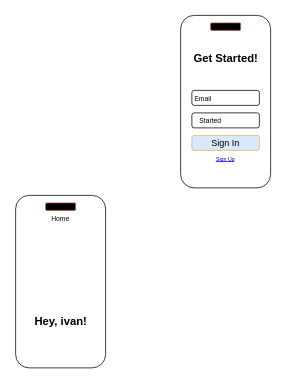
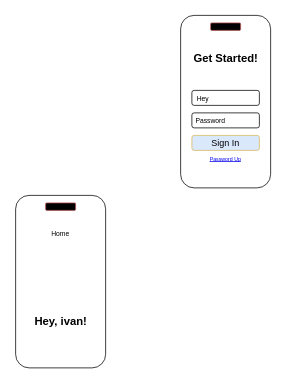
node "Email": label "Email" -> "Hey"
node "Started": label "Started" -> "Password"
node "Sign Up": label "Sign Up" -> "Password Up"
node "Home": moved (60, 218) -> (60, 233)
